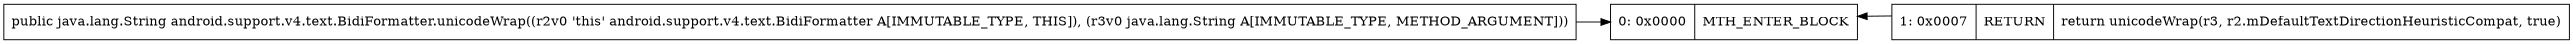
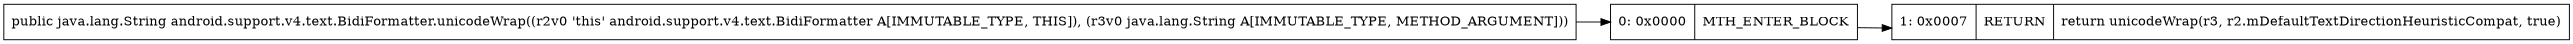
edge "1: 0x0007" -> "0: 0x0000": reversed
